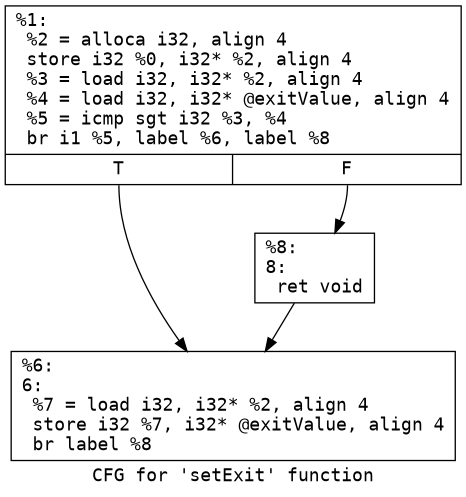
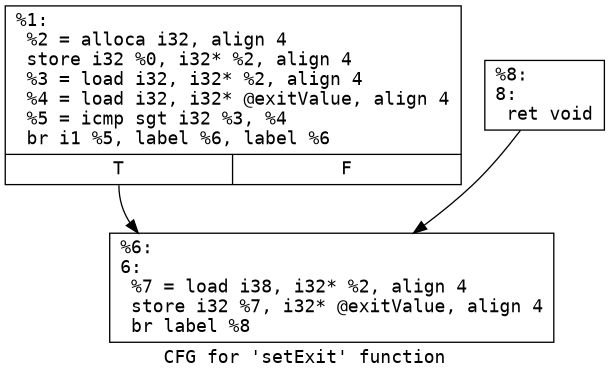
node "%1:": text "br i1 %5, label %6, label %8" -> "br i1 %5, label %6, label %6"
edge "%1:" -> "%8:": removed
node "%6:": text "%7 = load i32, i32* %2, align 4" -> "%7 = load i38, i32* %2, align 4"
